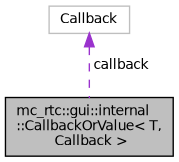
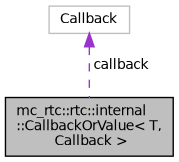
node "mc_rtc::gui::internal ::CallbackOrValue< T, Callback >": label "mc_rtc::gui::internal ::CallbackOrValue< T, Callback >" -> "mc_rtc::rtc::internal ::CallbackOrValue< T, Callback >"
